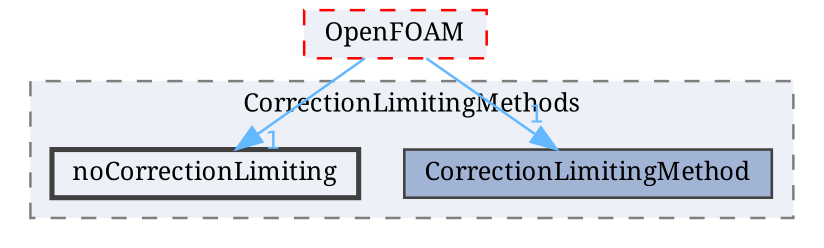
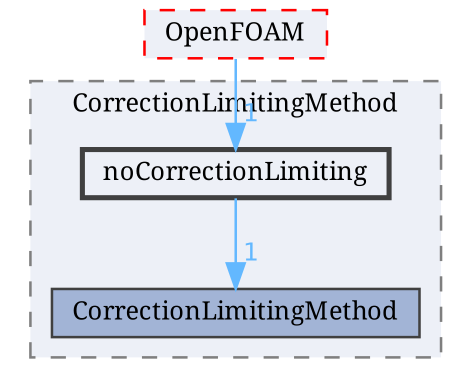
edge "OpenFOAM" -> "CorrectionLimitingMethod": now "noCorrectionLimiting" -> "CorrectionLimitingMethod"
cluster "CorrectionLimitingMethods": label "CorrectionLimitingMethods" -> "CorrectionLimitingMethod"
